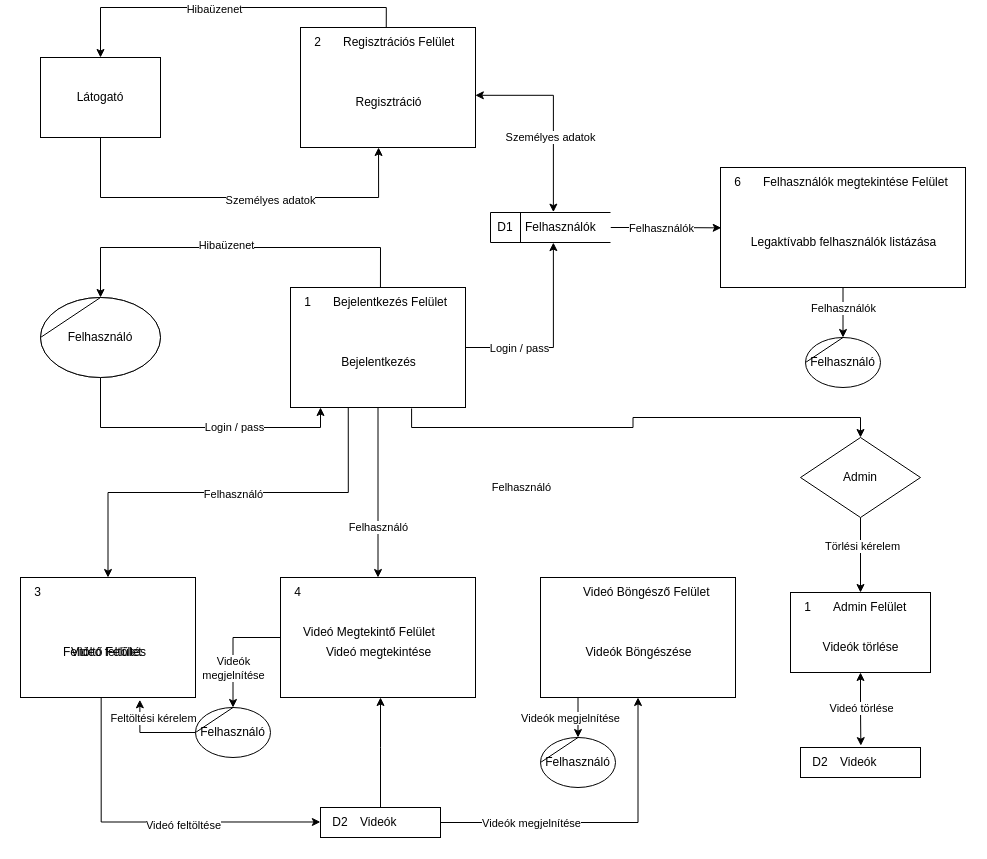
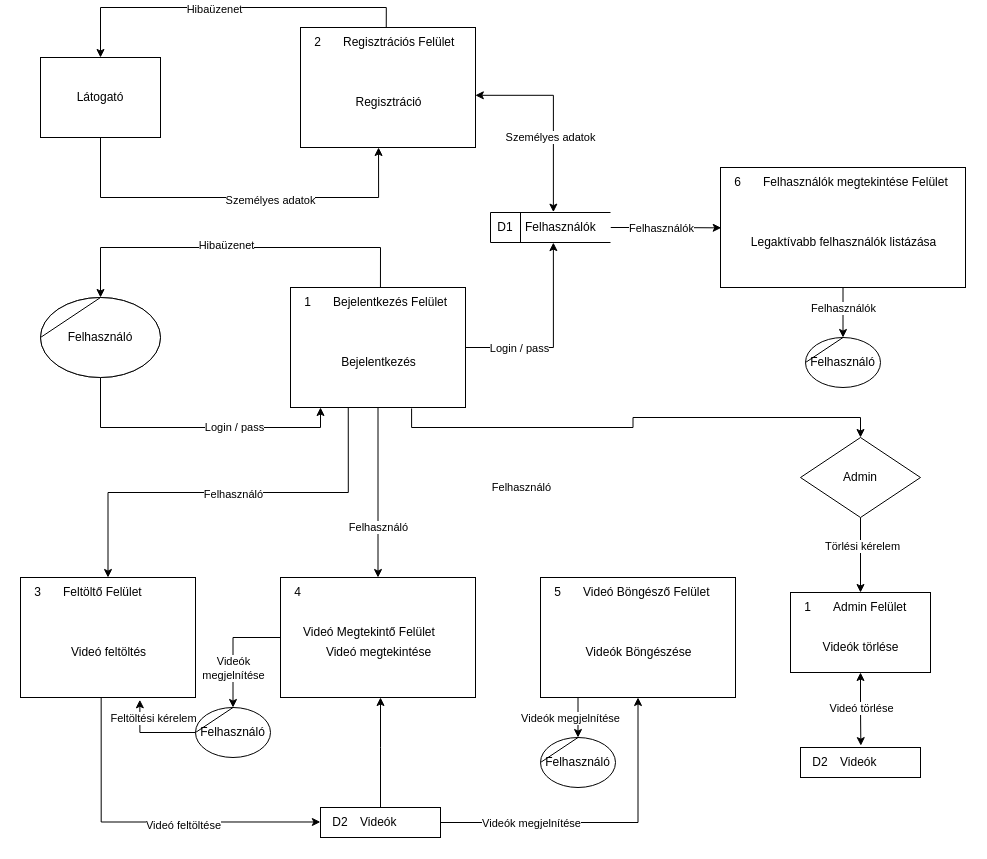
node "5": added
node "Feltöltő Felület": moved (111, 653) -> (111, 593)
